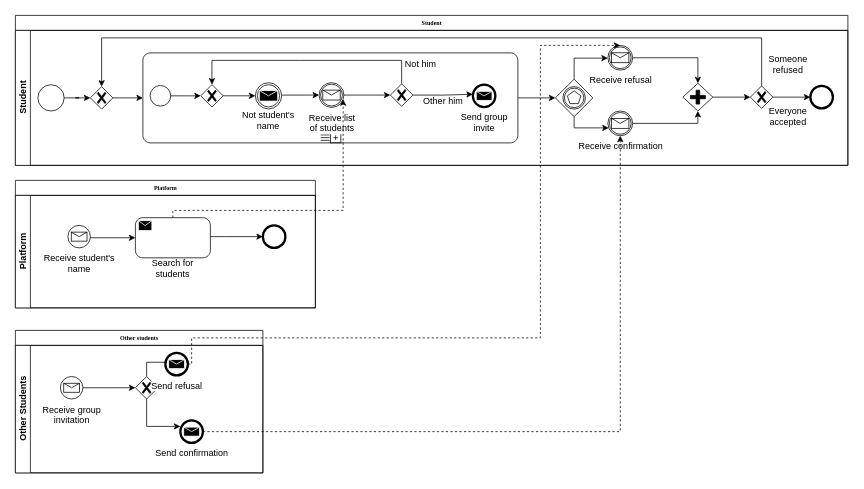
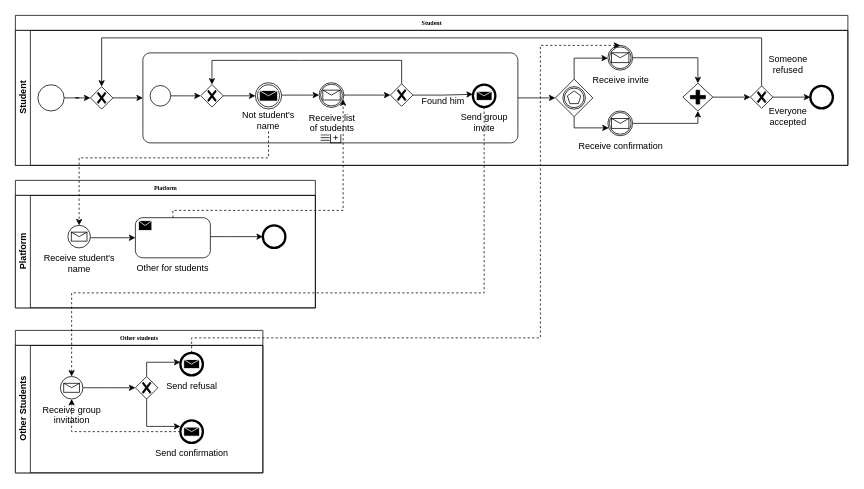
node "Not him": removed
node "Receive refusal": label "Receive refusal" -> "Receive invite"
node "Other him": label "Other him" -> "Found him"
edge "Not student's name" -> "Receive student's name": added
node "Search for students": label "Search for students" -> "Other for students"
edge "Send group invite" -> "Receive group invitation": added
node "Send refusal": moved (177, 364) -> (192, 364)
edge "Send confirmation" -> "Receive confirmation": now "Send confirmation" -> "Receive group invitation"
